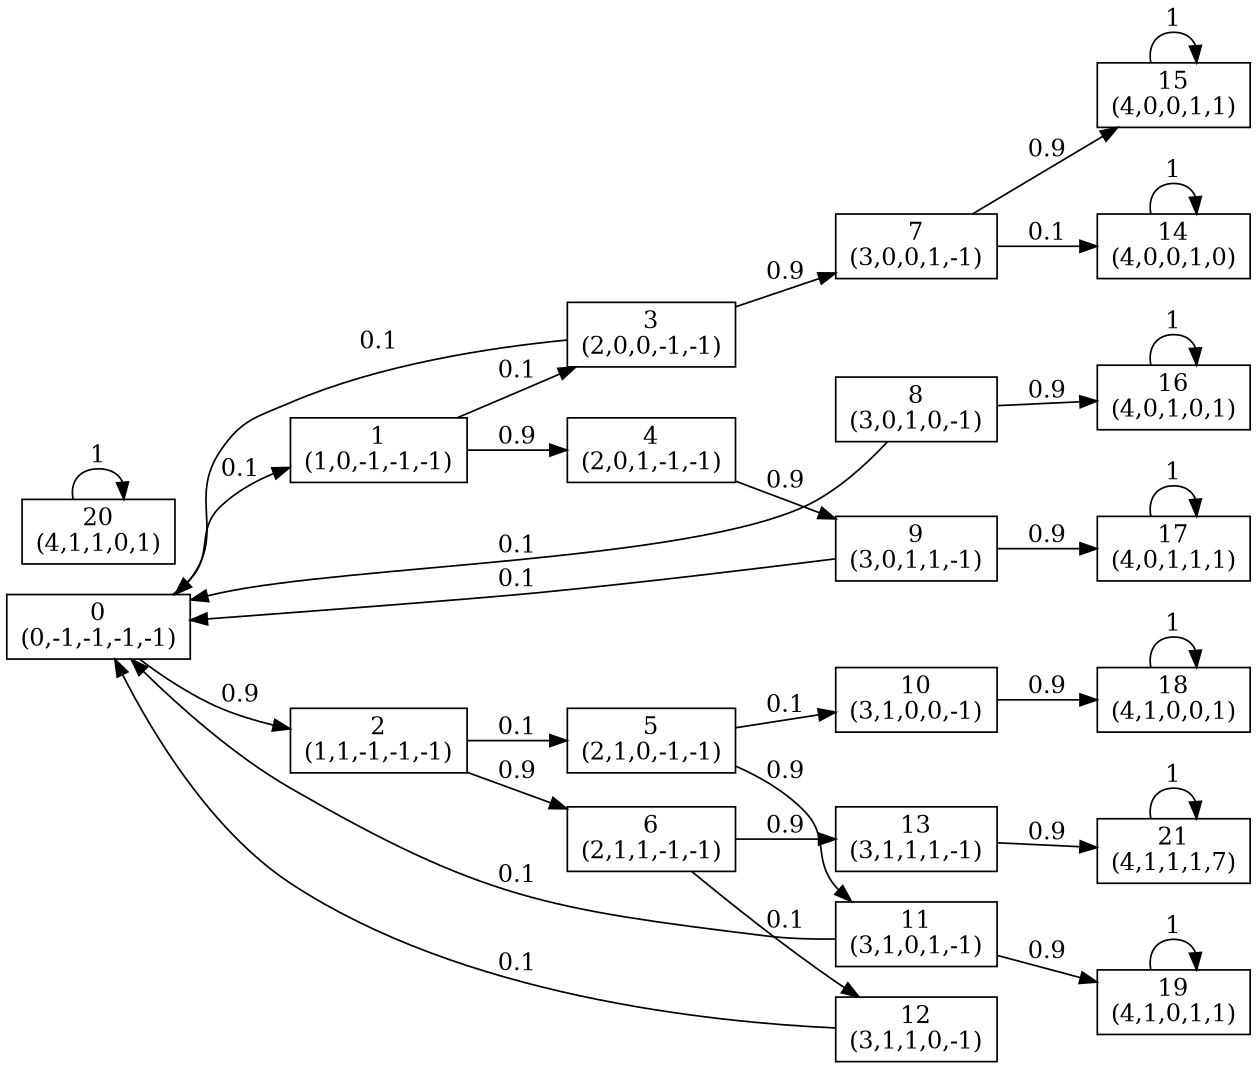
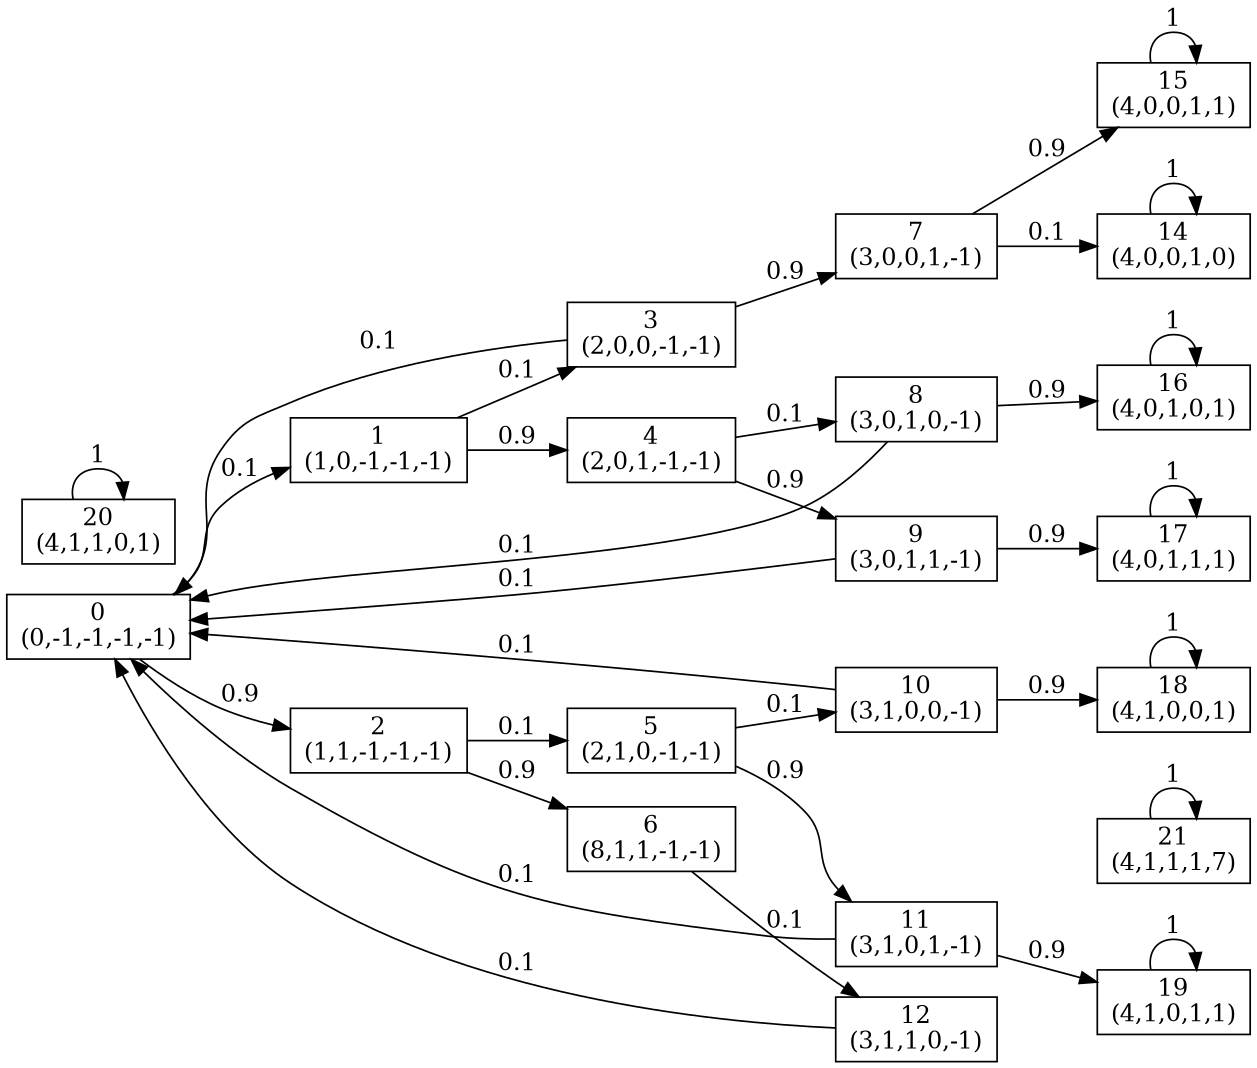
edge "4 (2,0,1,-1,-1)" -> "8 (3,0,1,0,-1)": added, label "0.1"
edge "10 (3,1,0,0,-1)" -> "0 (0,-1,-1,-1,-1)": added, label "0.1"
node "6 (2,1,1,-1,-1)": label "6 (2,1,1,-1,-1)" -> "6 (8,1,1,-1,-1)"
node "13 (3,1,1,1,-1)": removed
